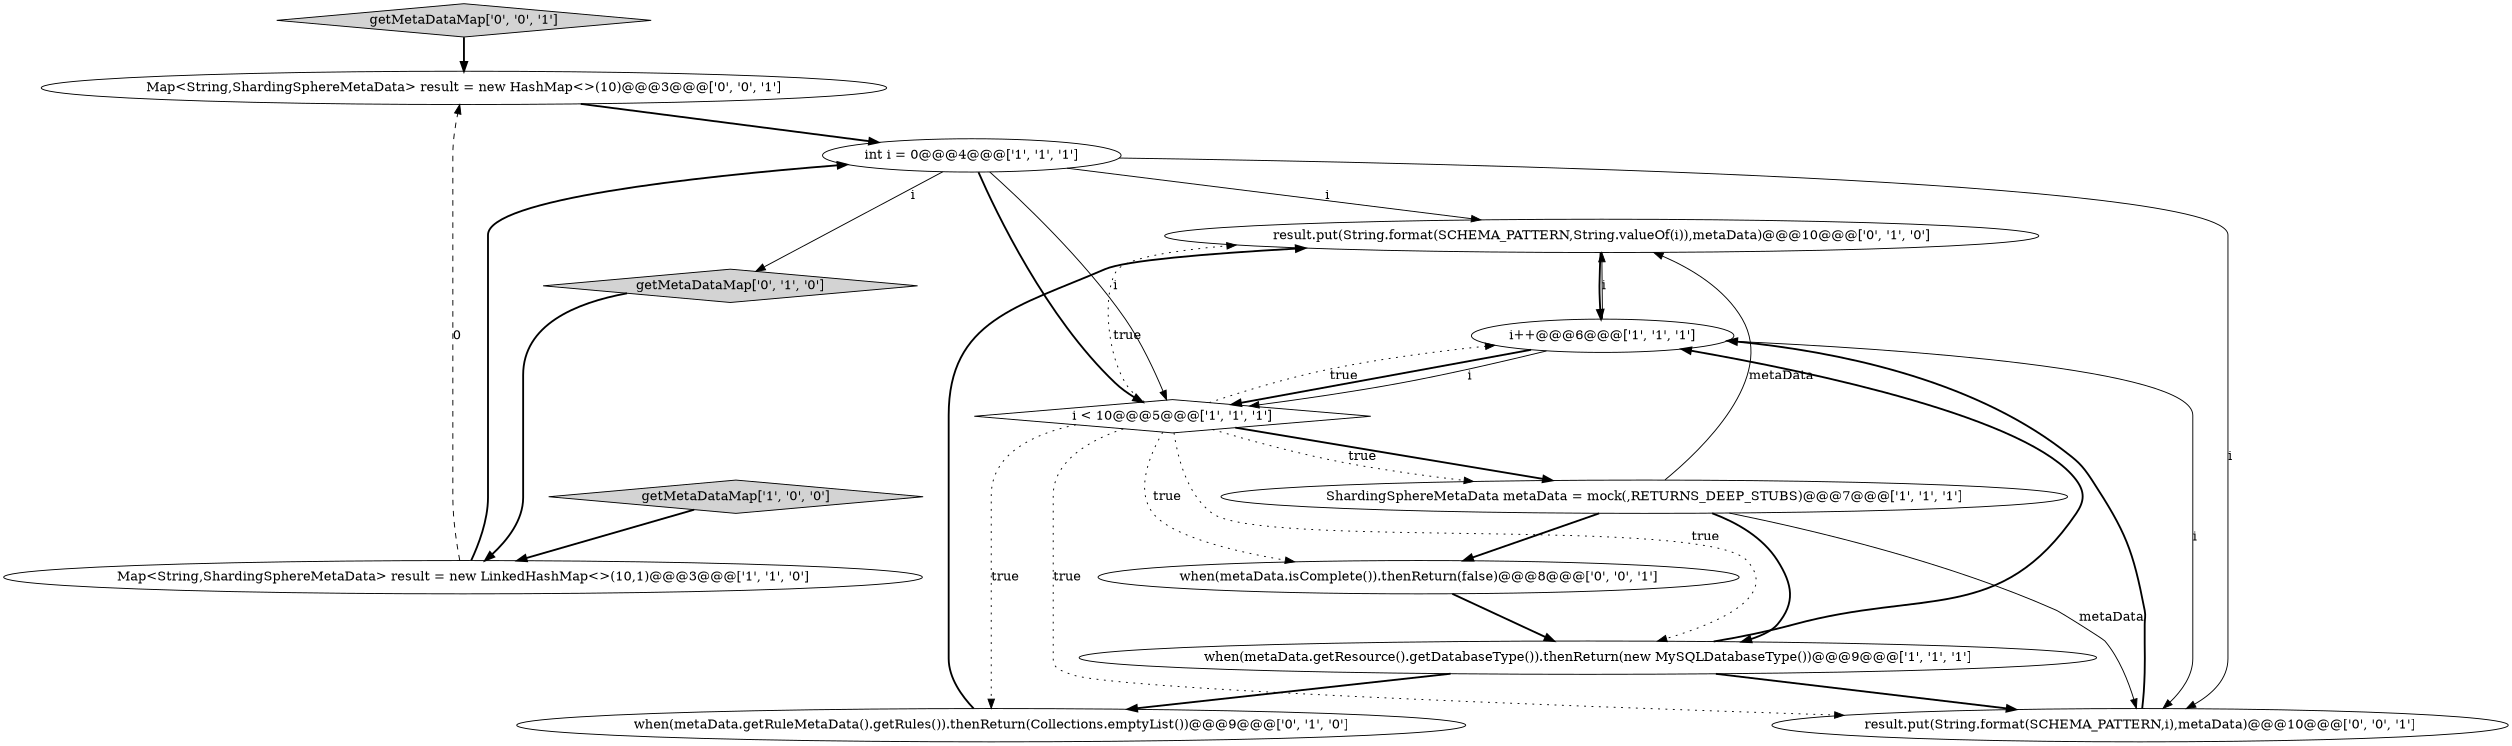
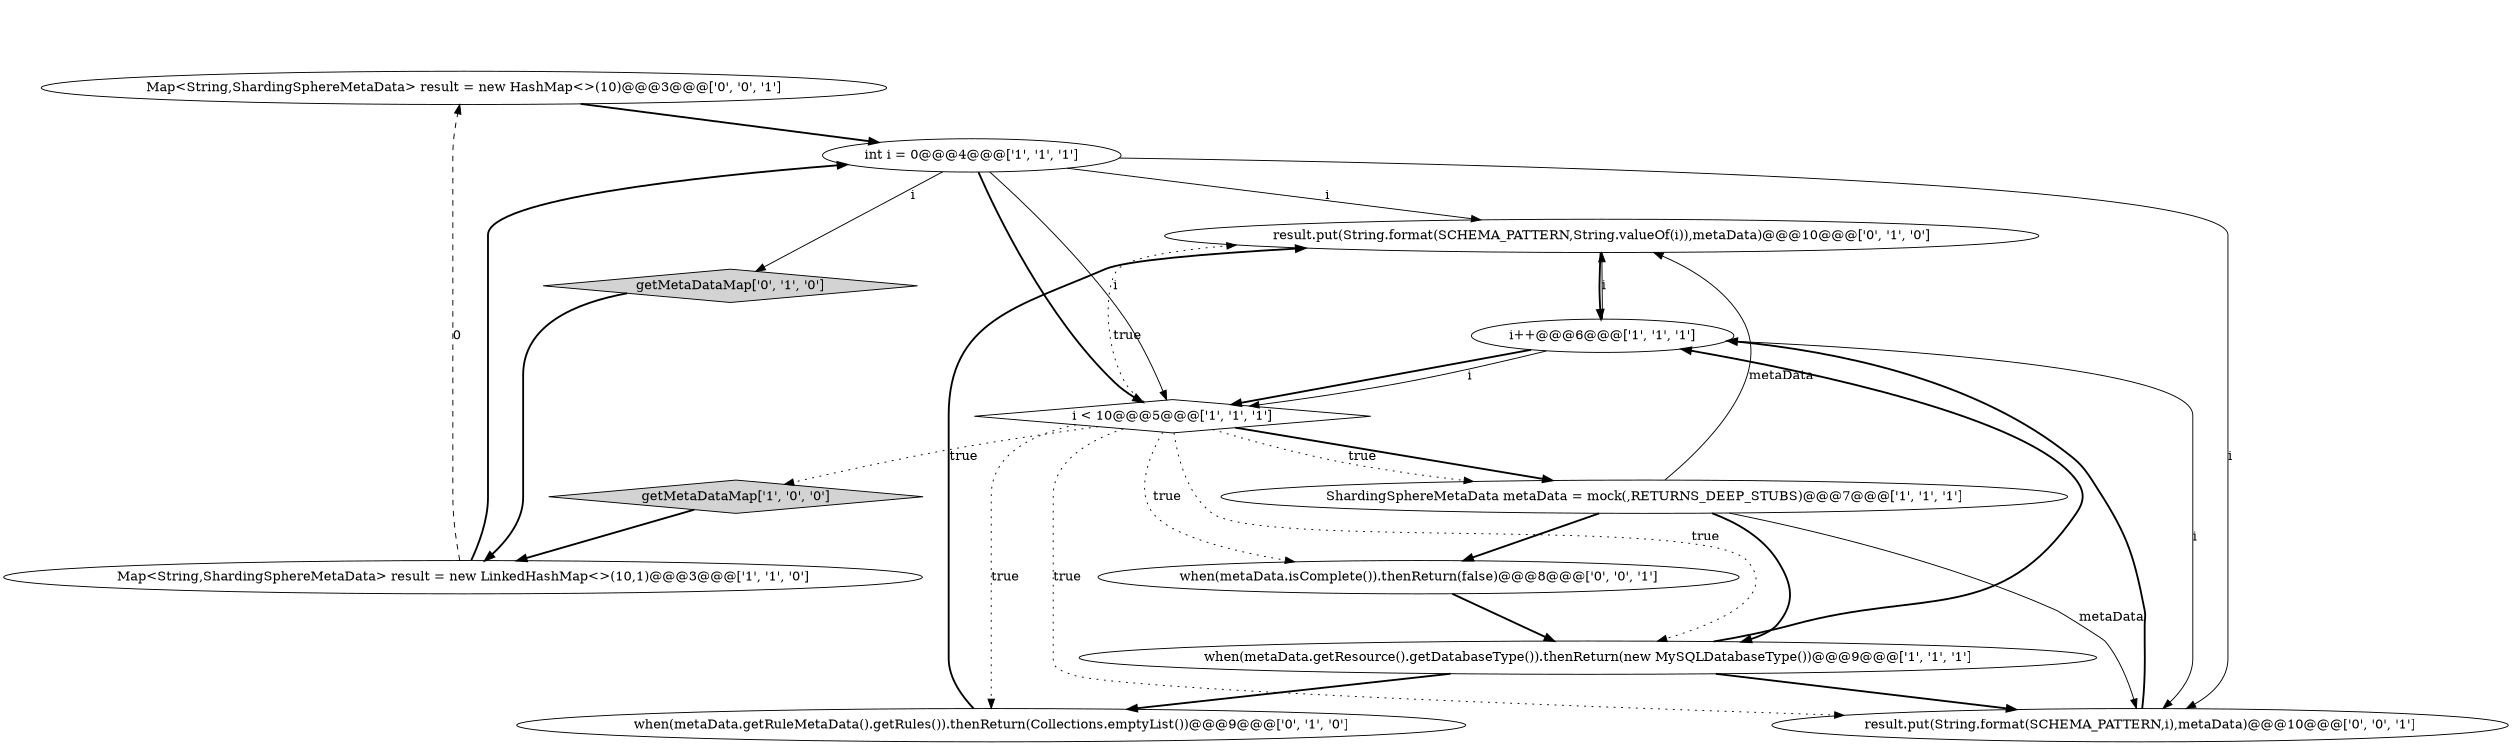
node "getMetaDataMap['0', '0', '1']": removed
edge "i < 10@@@5@@@['1', '1', '1']" -> "i++@@@6@@@['1', '1', '1']": now "i < 10@@@5@@@['1', '1', '1']" -> "getMetaDataMap['1', '0', '0']"
